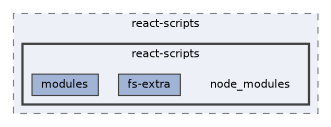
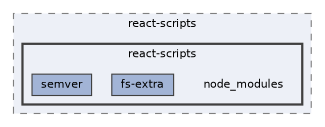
node "modules": label "modules" -> "semver"
